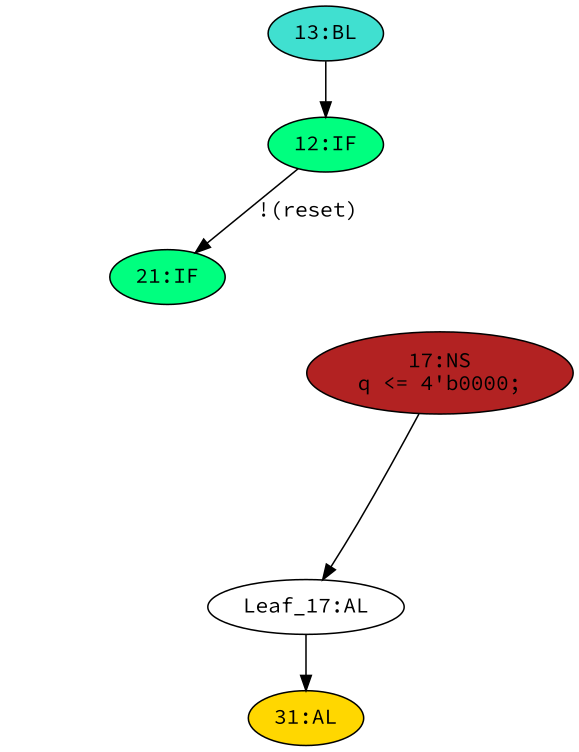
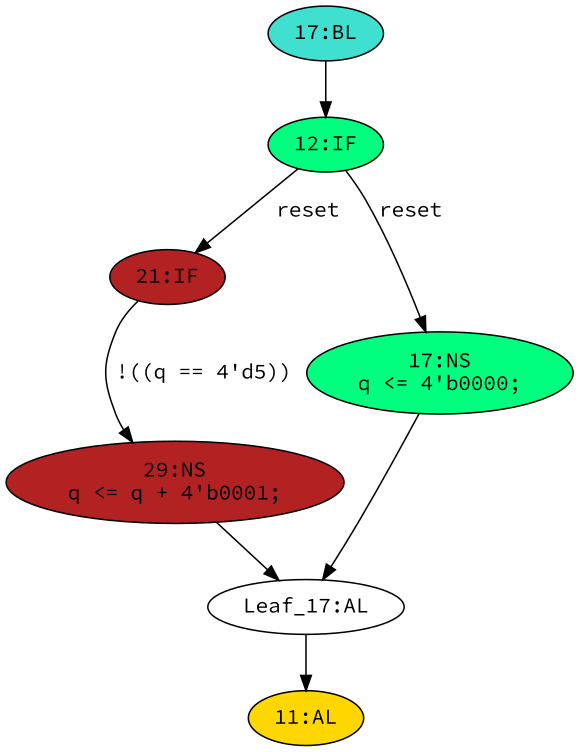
node "13:BL": label "13:BL" -> "17:BL"
edge "12:IF" -> "21:IF": label "!(reset)" -> "reset"
edge "12:IF" -> "17:NS q <= 4'b0000;": added, label "reset"
node "21:IF": fillcolor springgreen -> firebrick
node "17:NS q <= 4'b0000;": fillcolor firebrick -> springgreen
node "29:NS q <= q + 4'b0001;": added
node "31:AL": label "31:AL" -> "11:AL"
